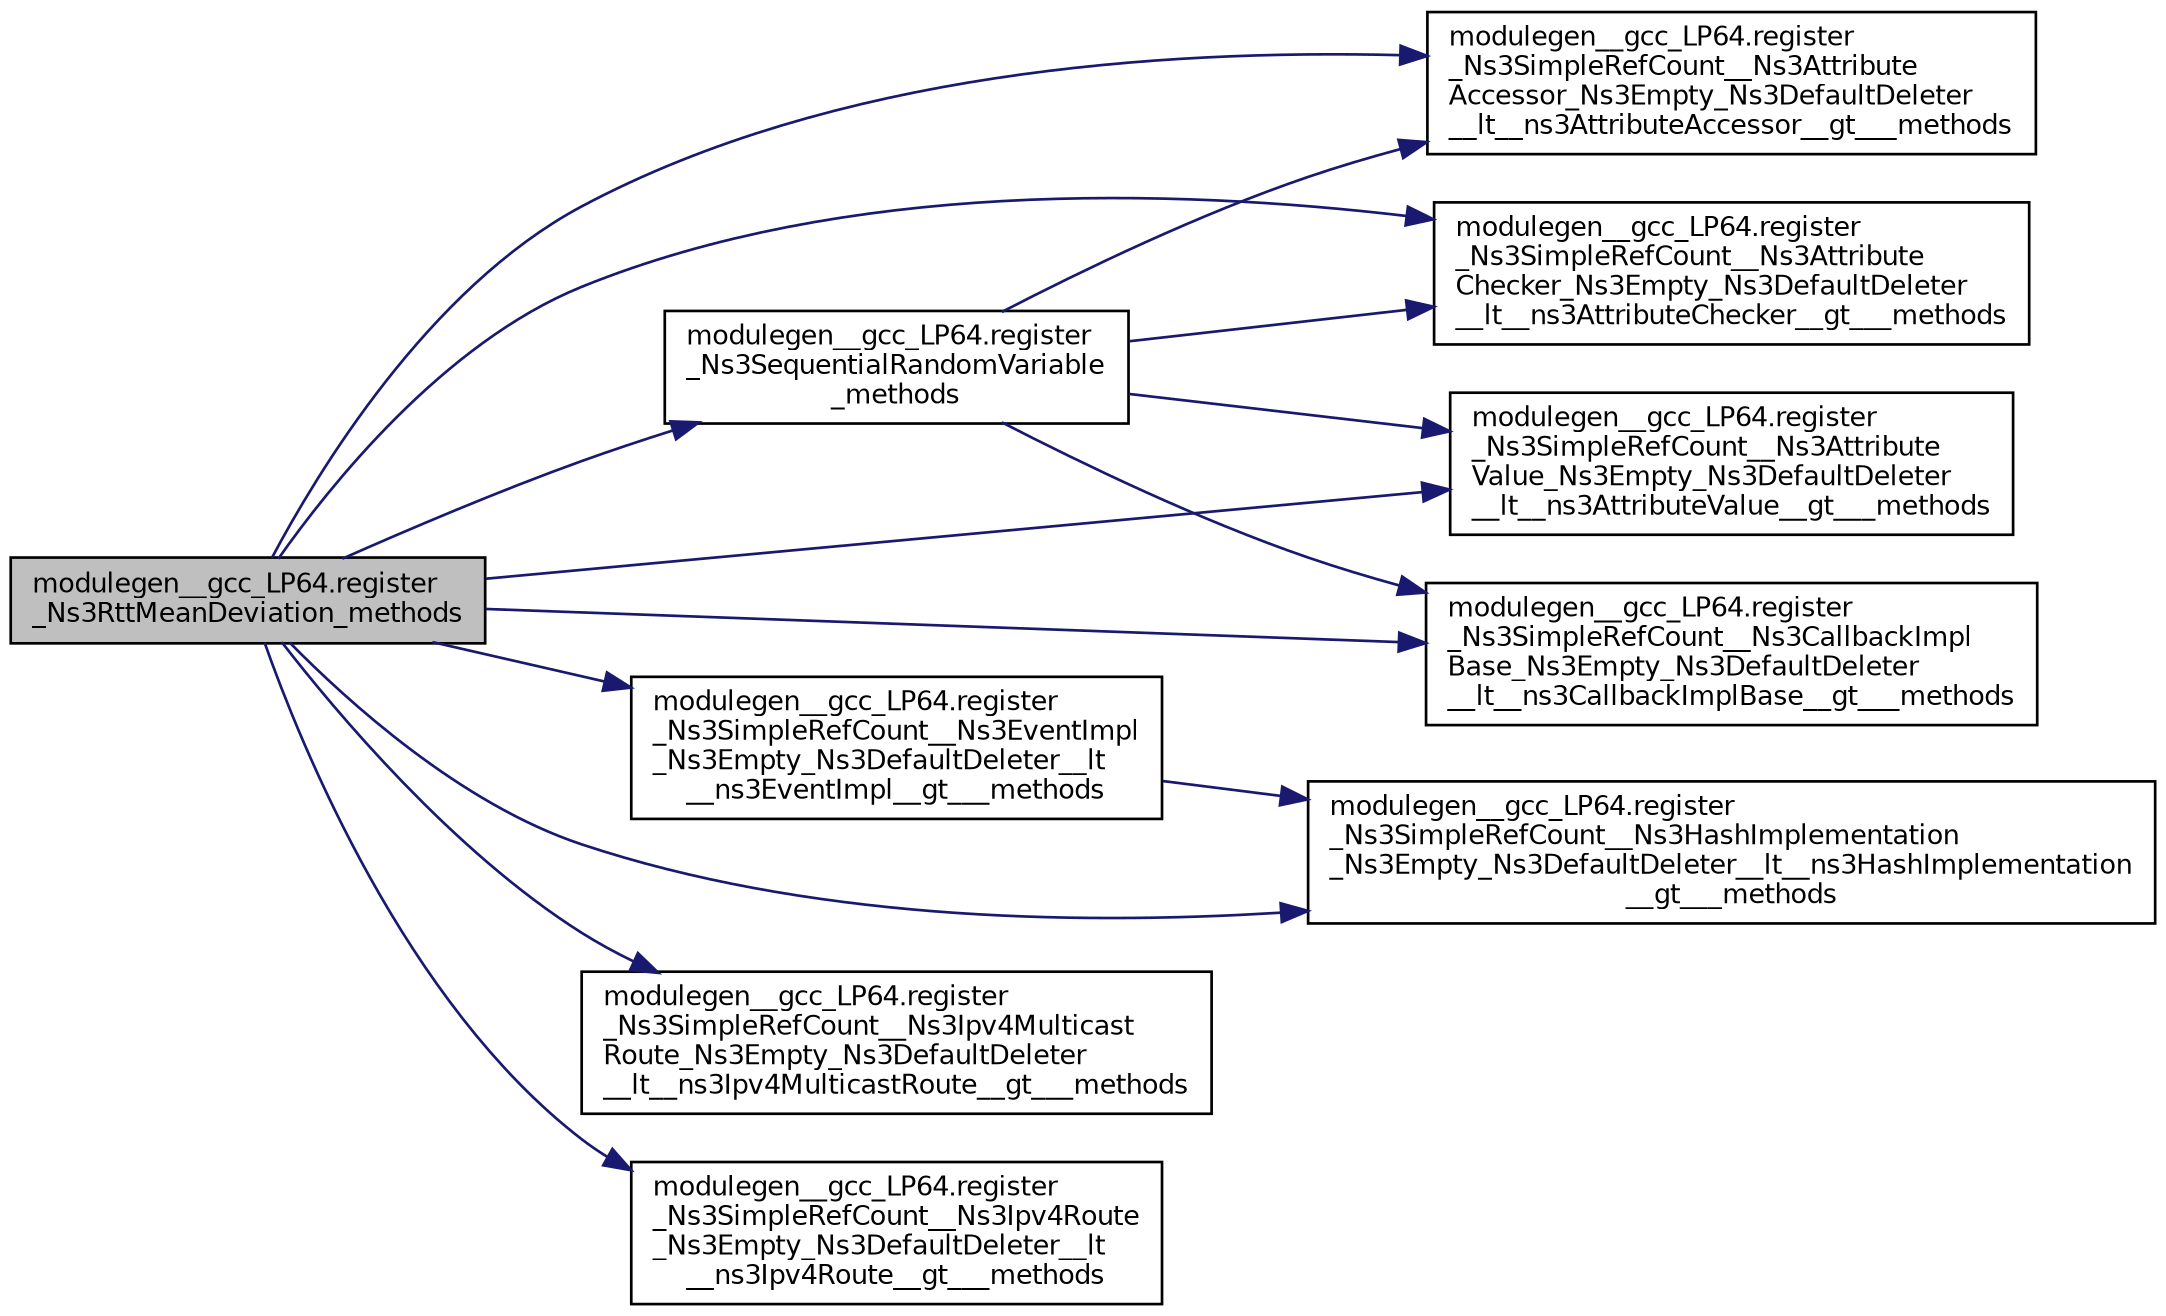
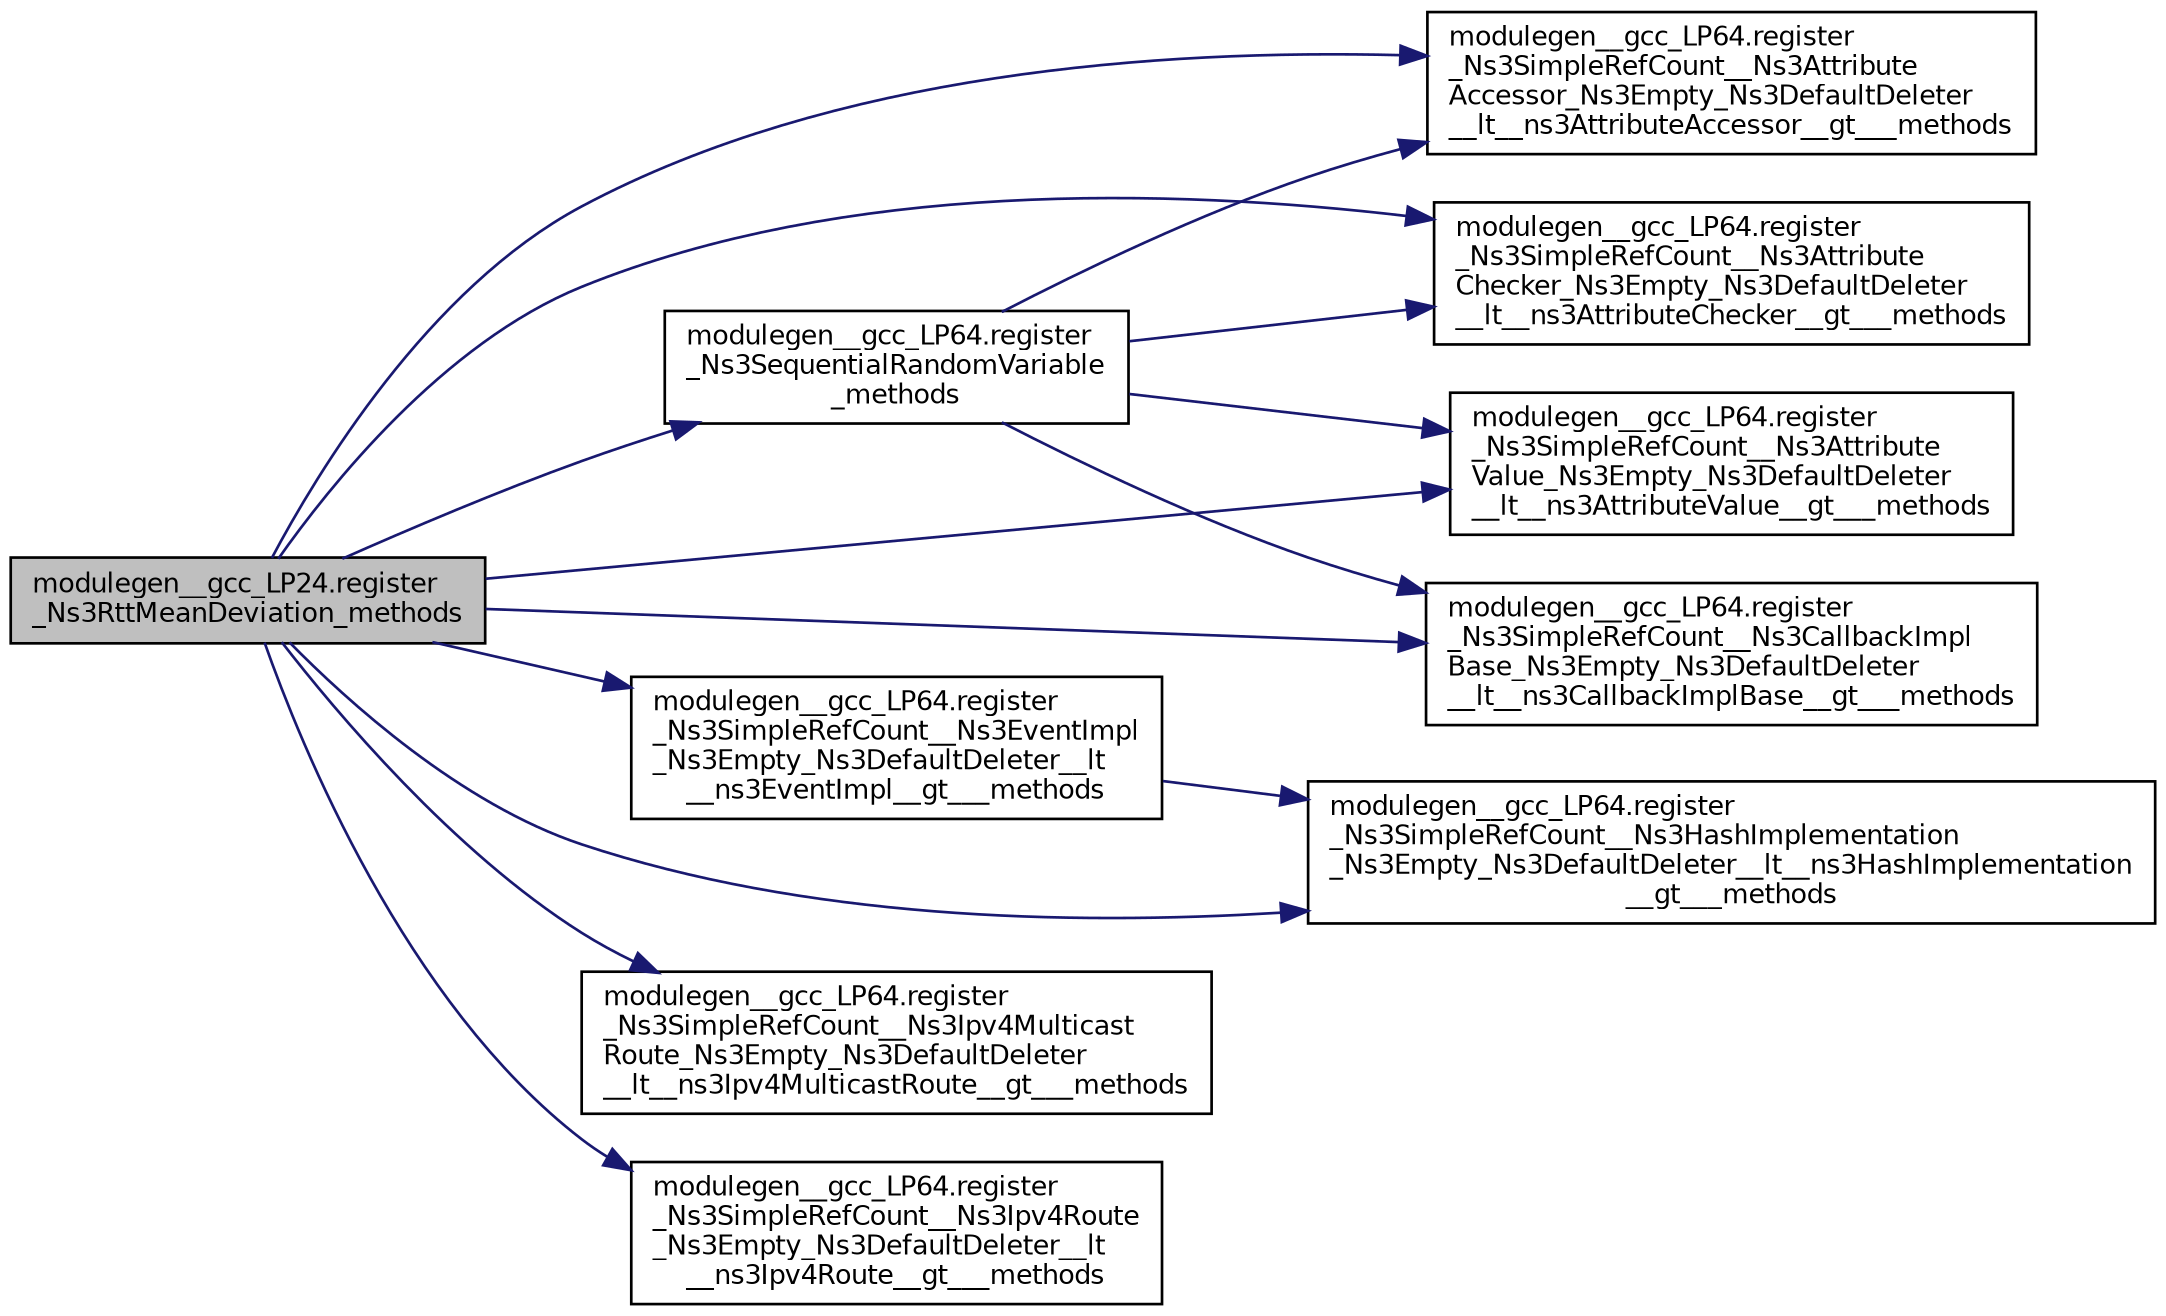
node "modulegen__gcc_LP64.register _Ns3RttMeanDeviation_methods": label "modulegen__gcc_LP64.register _Ns3RttMeanDeviation_methods" -> "modulegen__gcc_LP24.register _Ns3RttMeanDeviation_methods"
